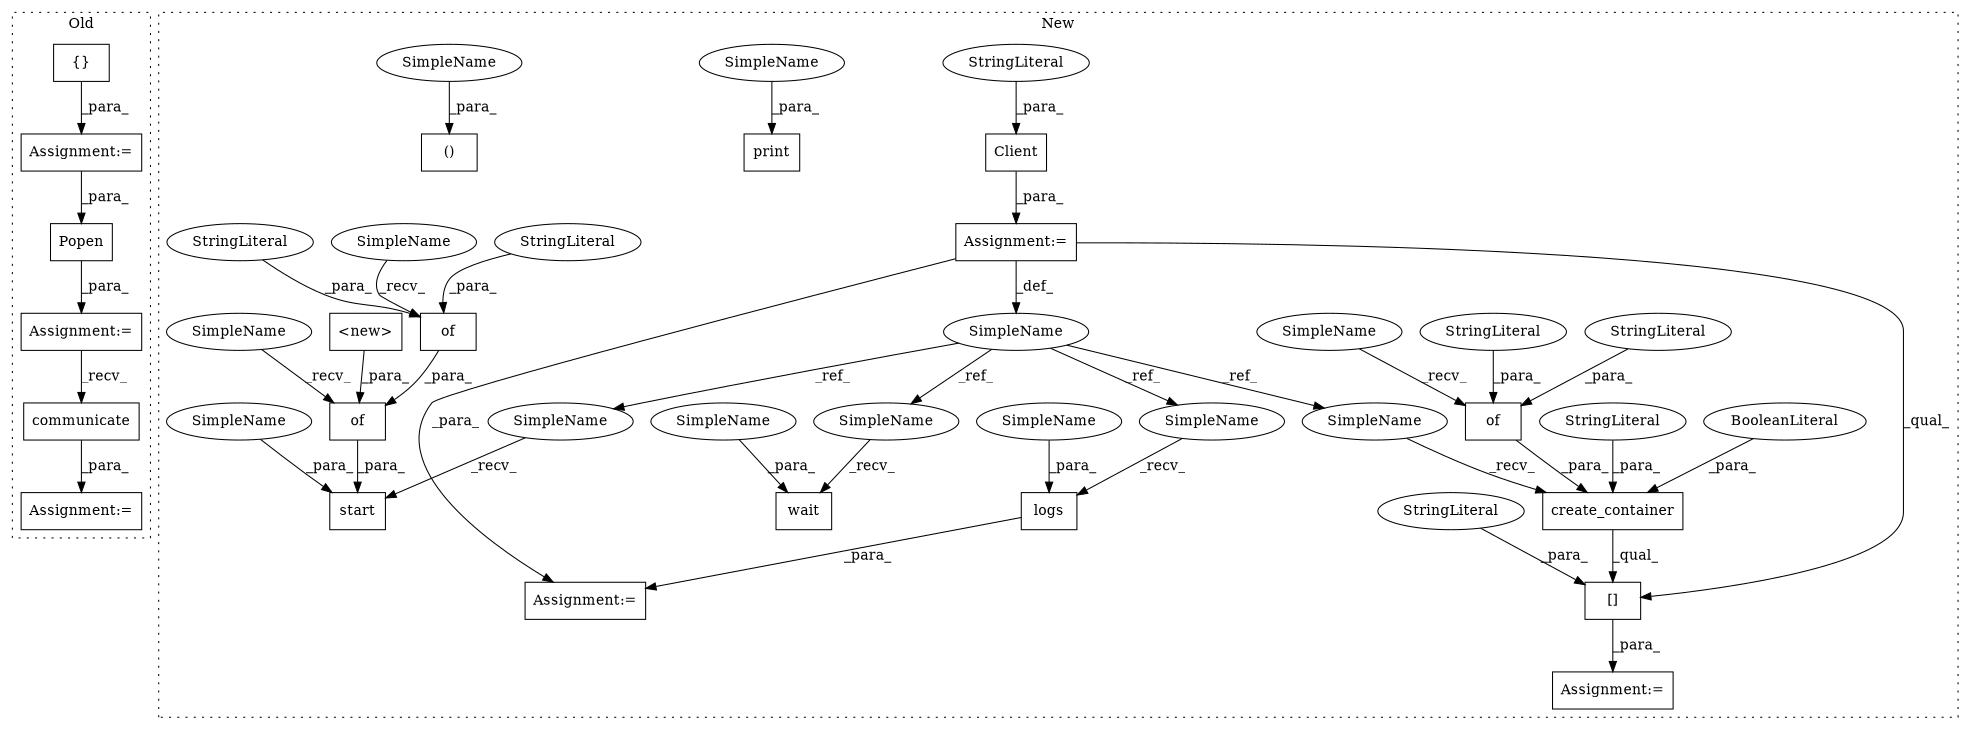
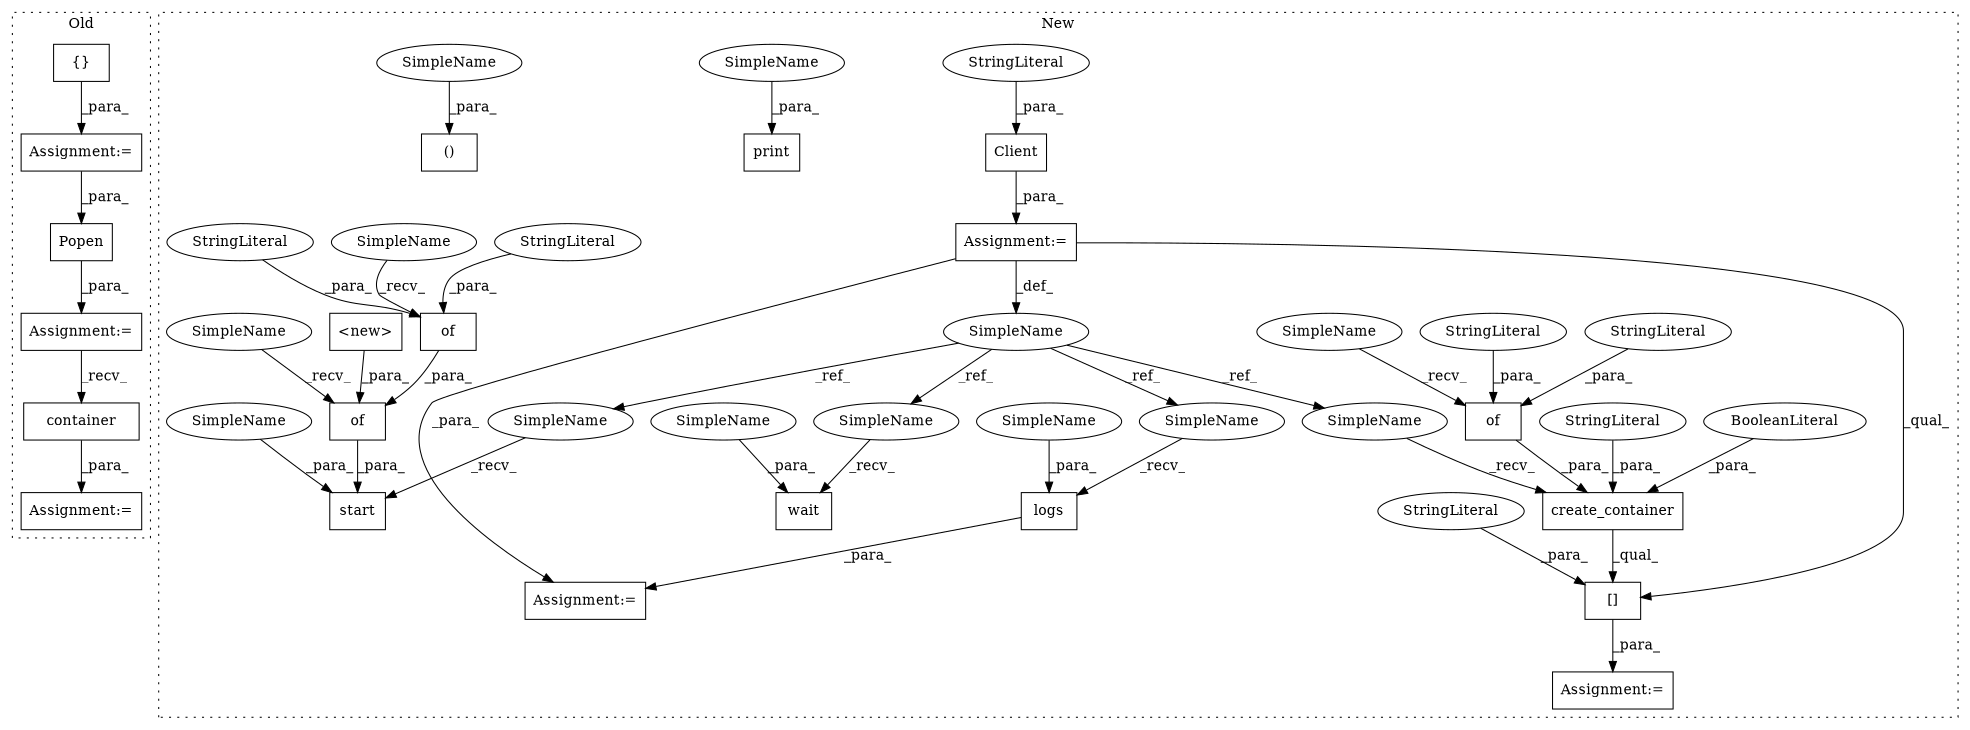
node "communicate": label "communicate" -> "container"
